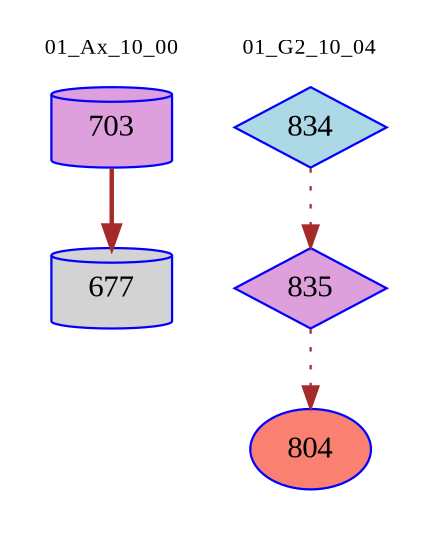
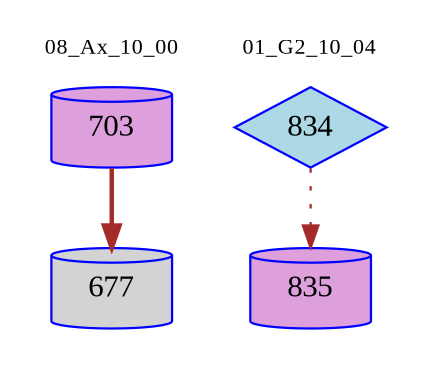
cluster "01_Ax_10_00": label "01_Ax_10_00" -> "08_Ax_10_00"
node "835": shape diamond -> cylinder
node "804": removed
